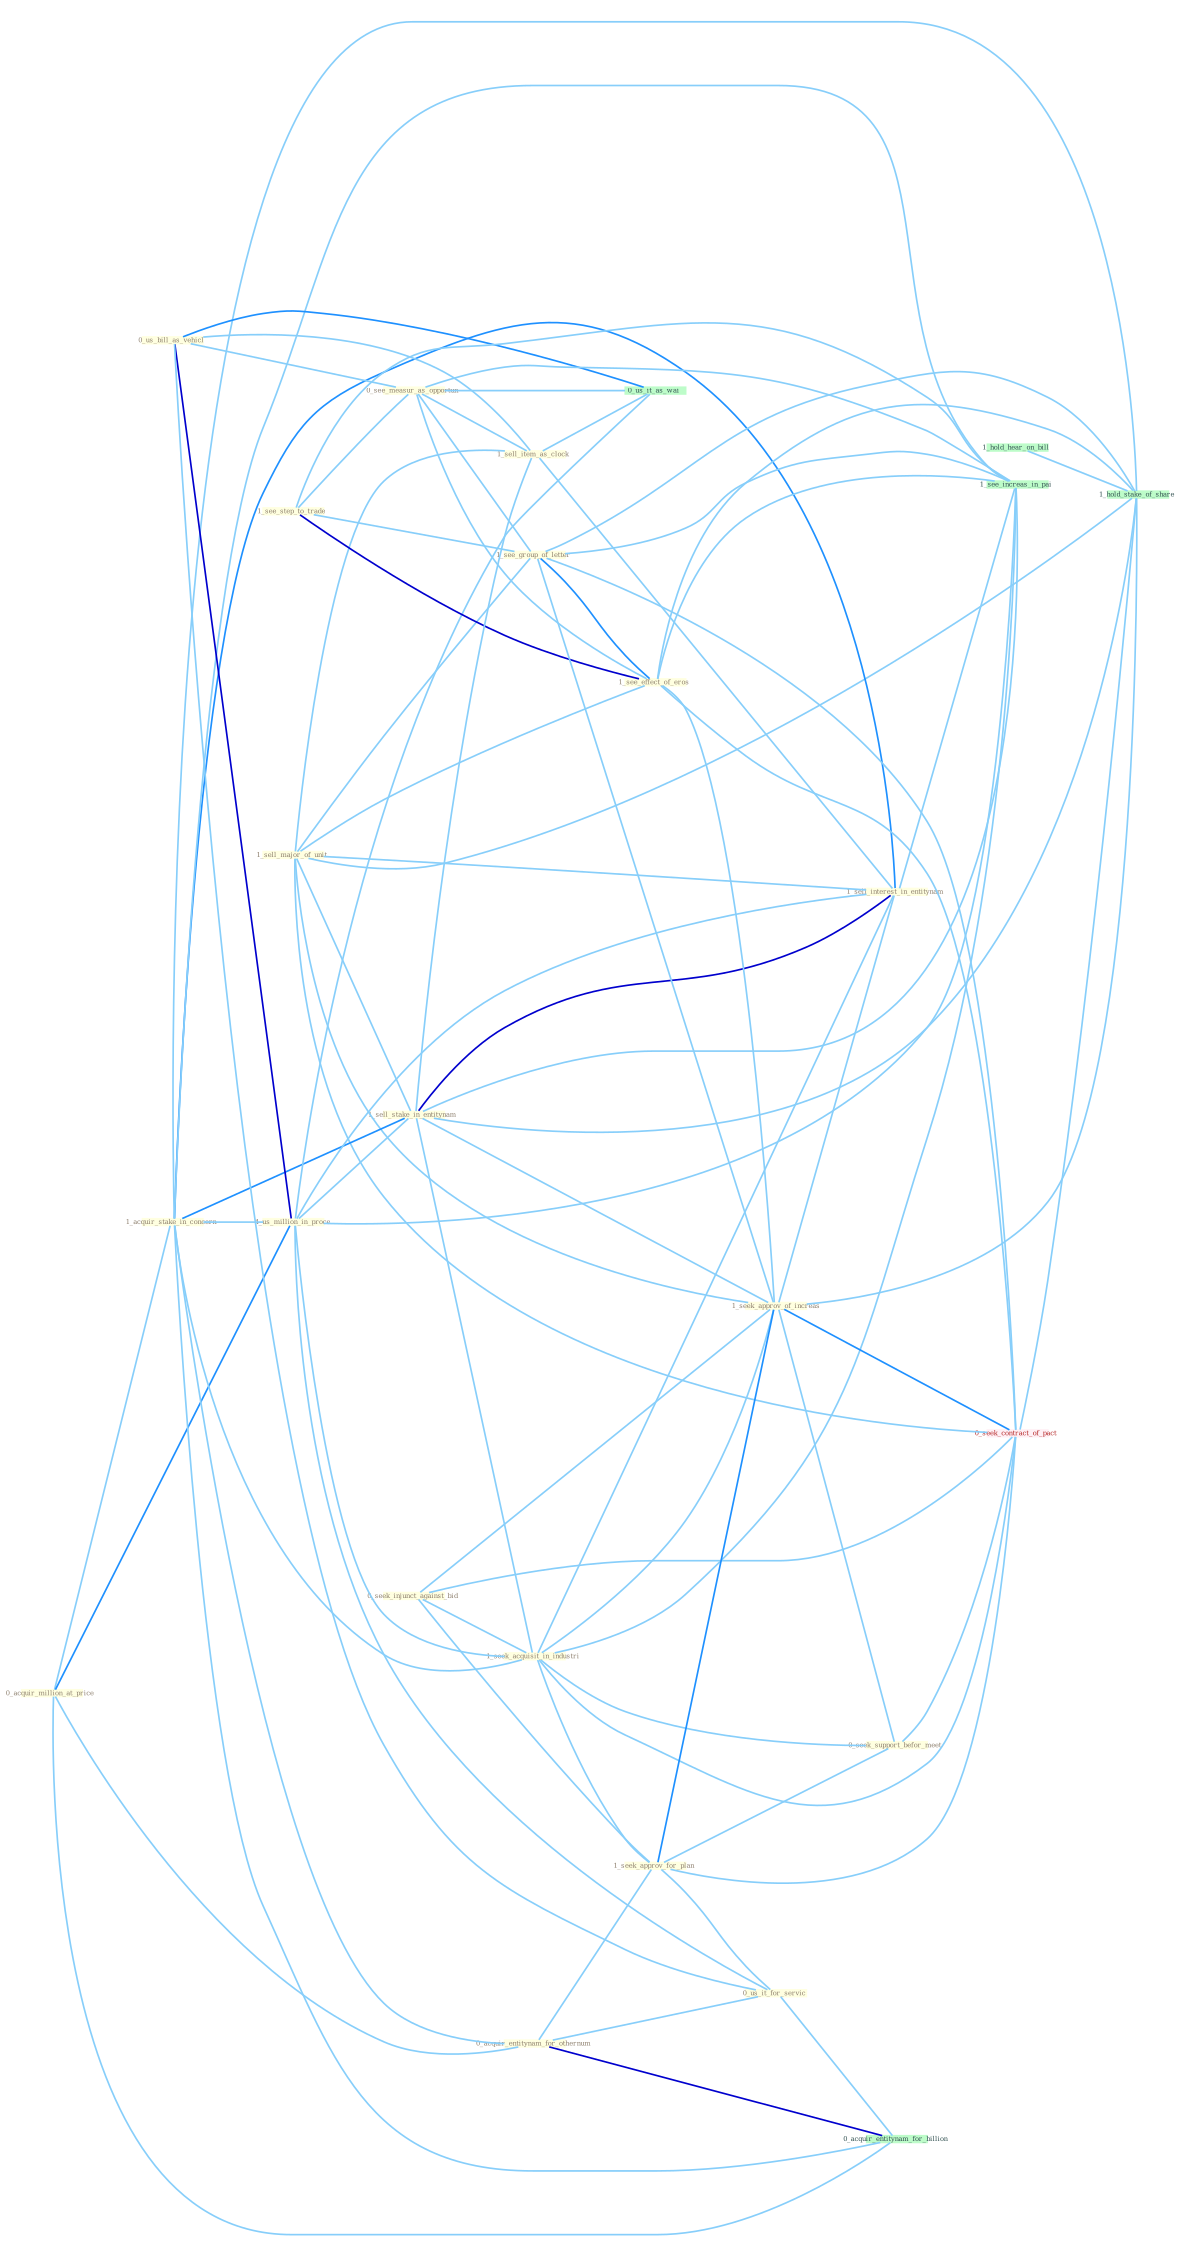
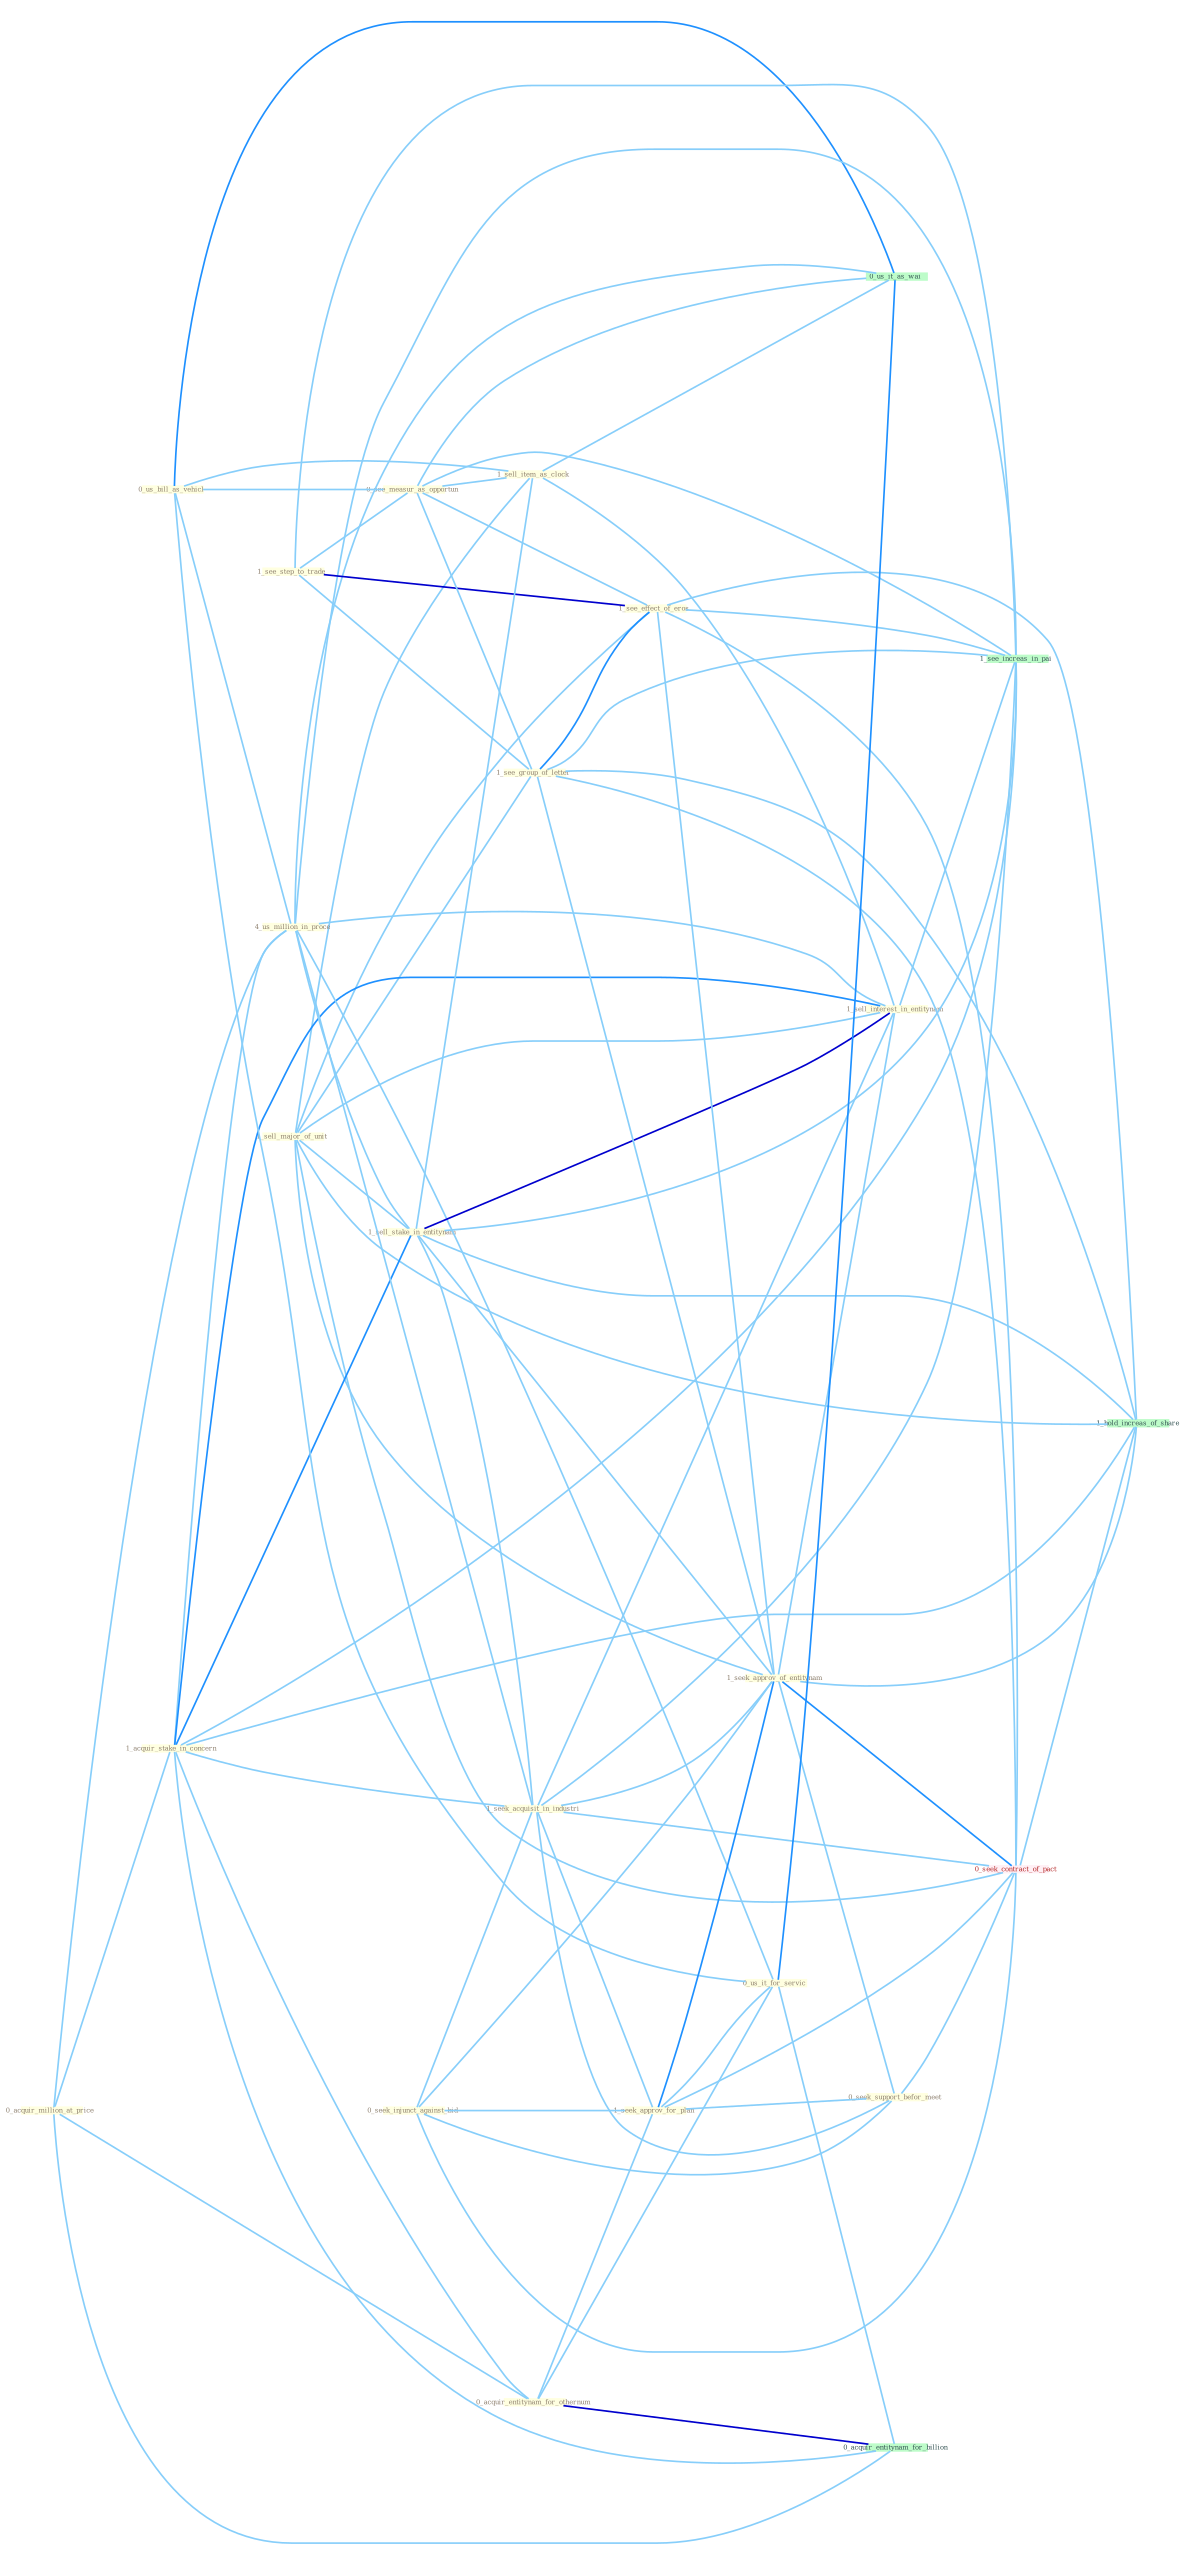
node "1_hold_hear_on_bill": removed
node "1_hold_stake_of_share": label "1_hold_stake_of_share" -> "1_hold_increas_of_share"
edge "0_us_bill_as_vehicl" -- "4_us_million_in_proce": color #0000cd -> #87cefa
edge "0_us_it_as_wai" -- "0_us_it_for_servic": added
node "1_seek_approv_of_increas": label "1_seek_approv_of_increas" -> "1_seek_approv_of_entitynam"
edge "4_us_million_in_proce" -- "0_acquir_million_at_price": color #1e90ff -> #87cefa
edge "0_seek_support_befor_meet" -- "0_seek_injunct_against_bid": added
